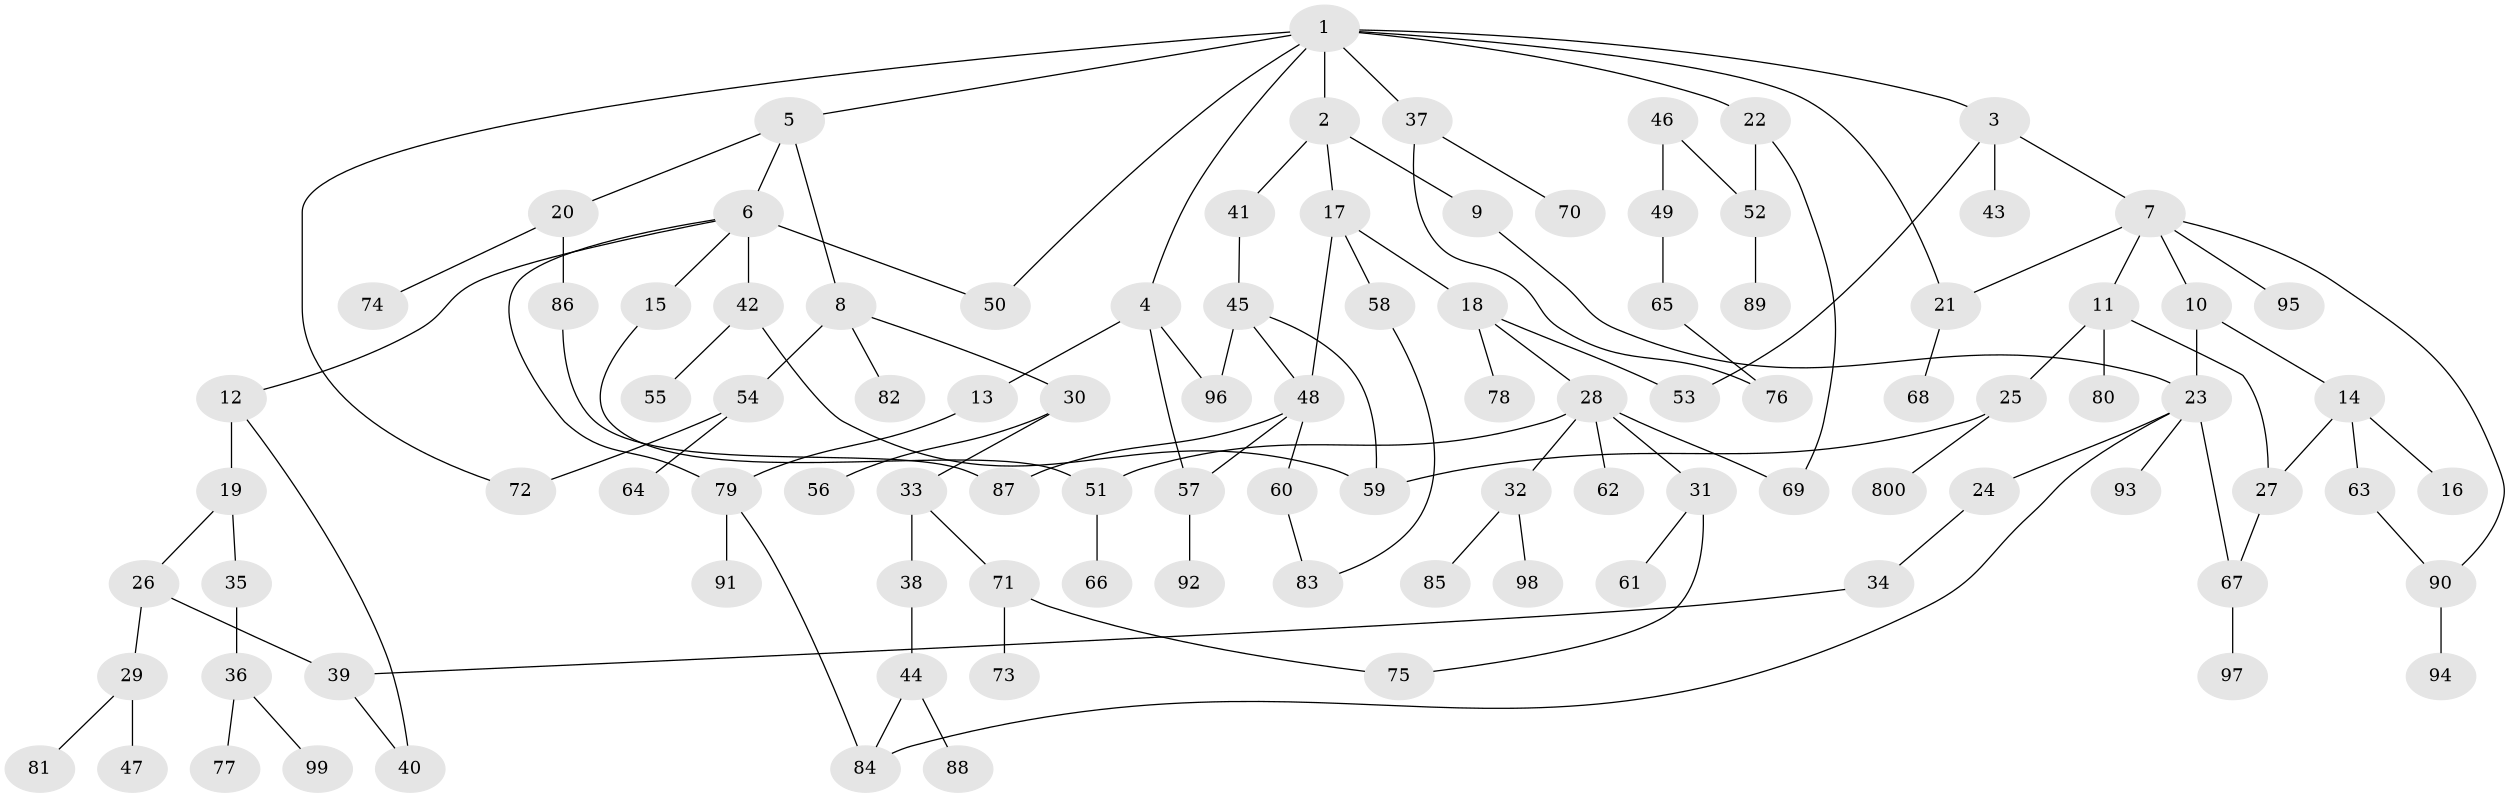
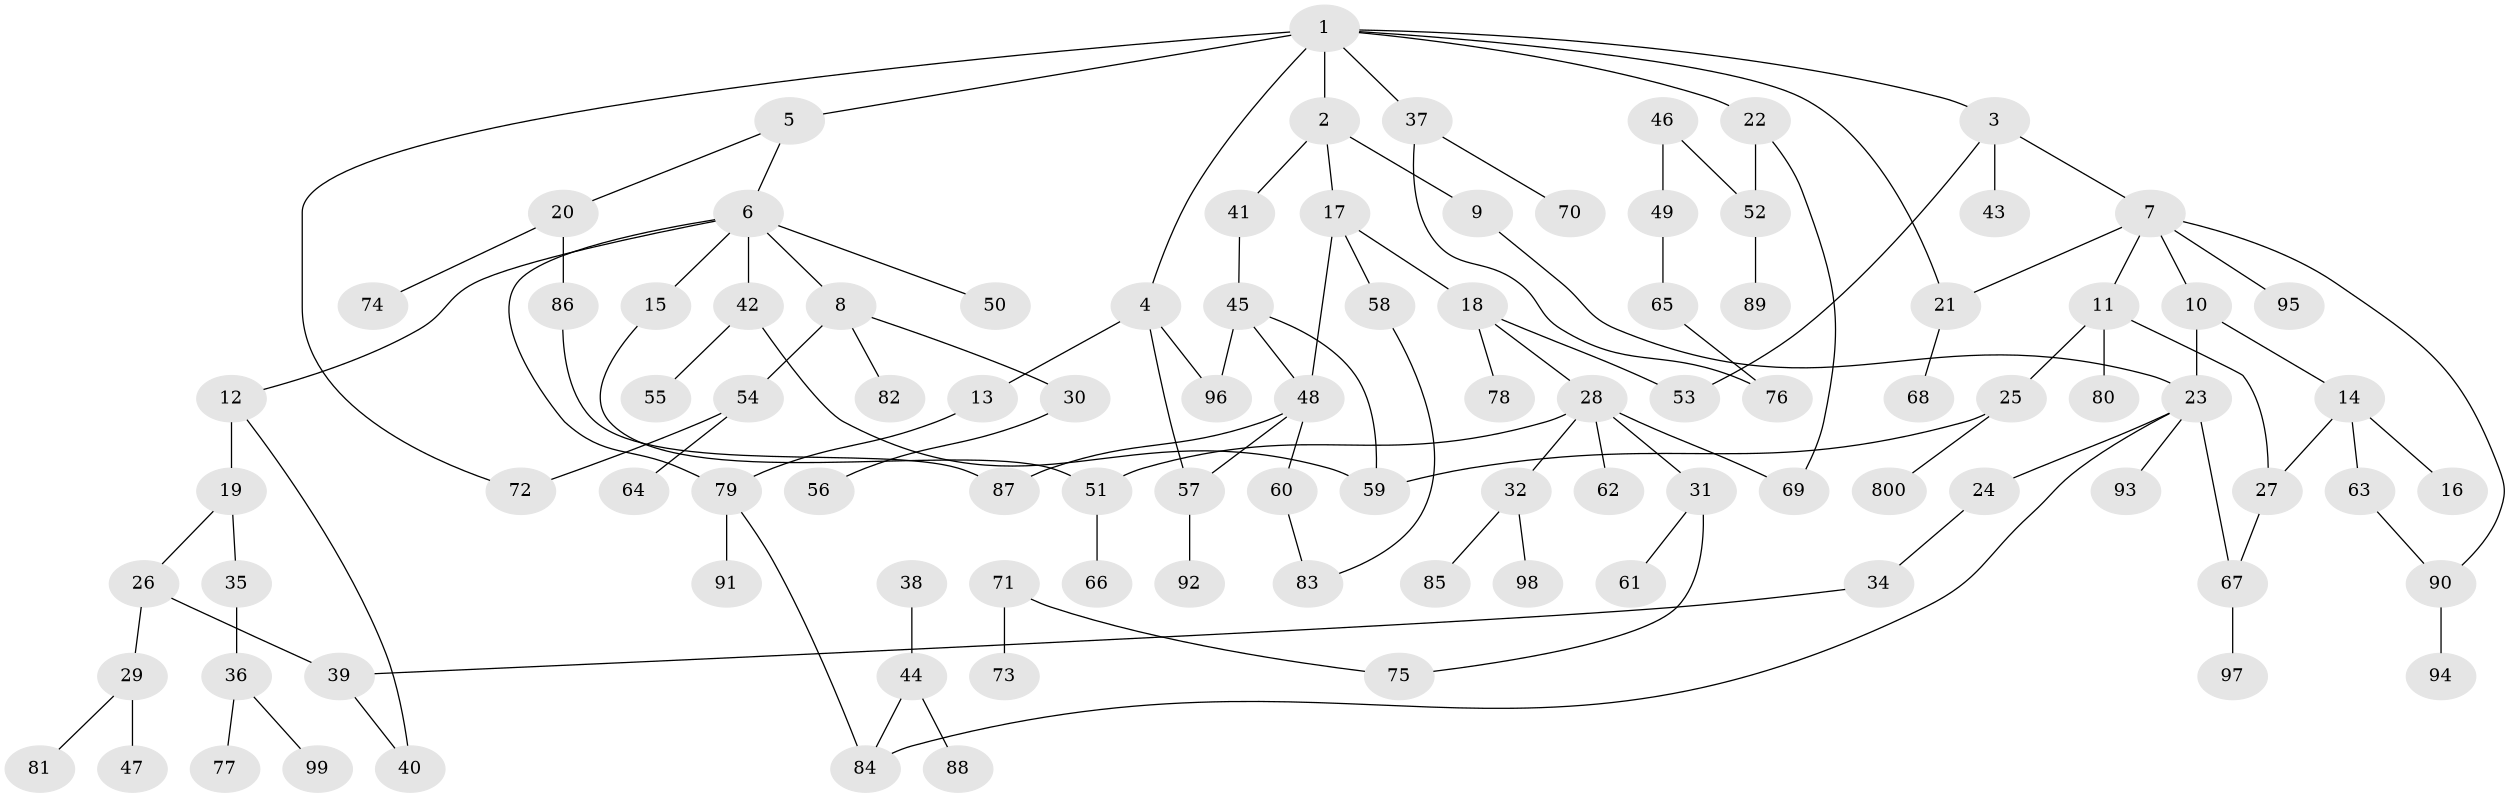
edge "1" -- "50": removed
edge "5" -- "8": now "6" -- "8"
node "33": removed
